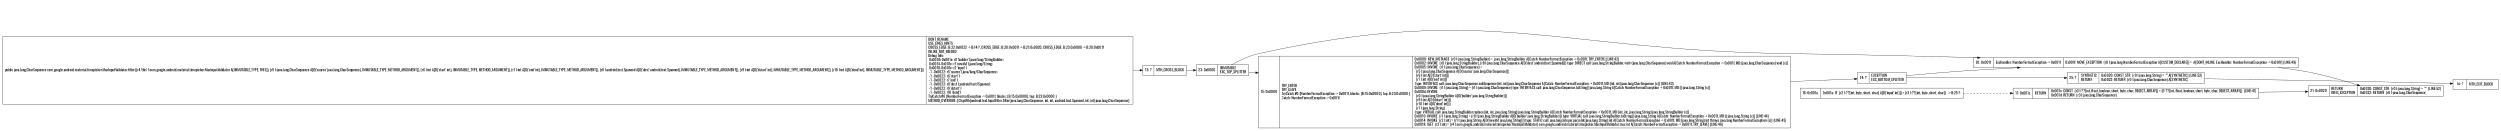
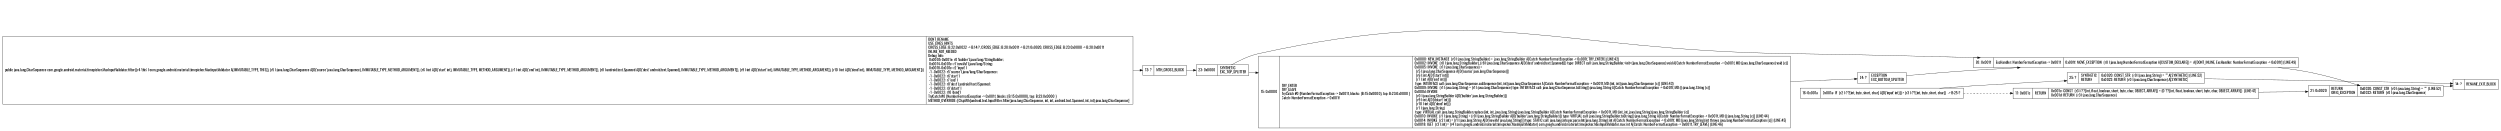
node "23: 0x0000": text "IMMUTABLE" -> "SYNTHETIC"
edge "24: ?" -> "25: ?": now "16: 0x001a" -> "25: ?"
node "14: ?": text "MTH_EXIT_BLOCK" -> "RENAME_EXIT_BLOCK"
edge "21: 0x0020" -> "14: ?": added
